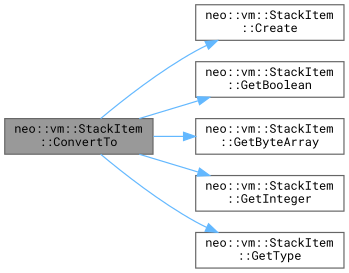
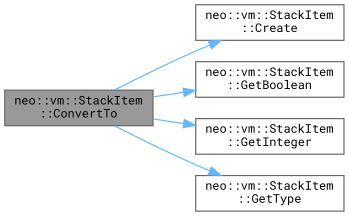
node "neo::vm::StackItem ::GetByteArray": removed
